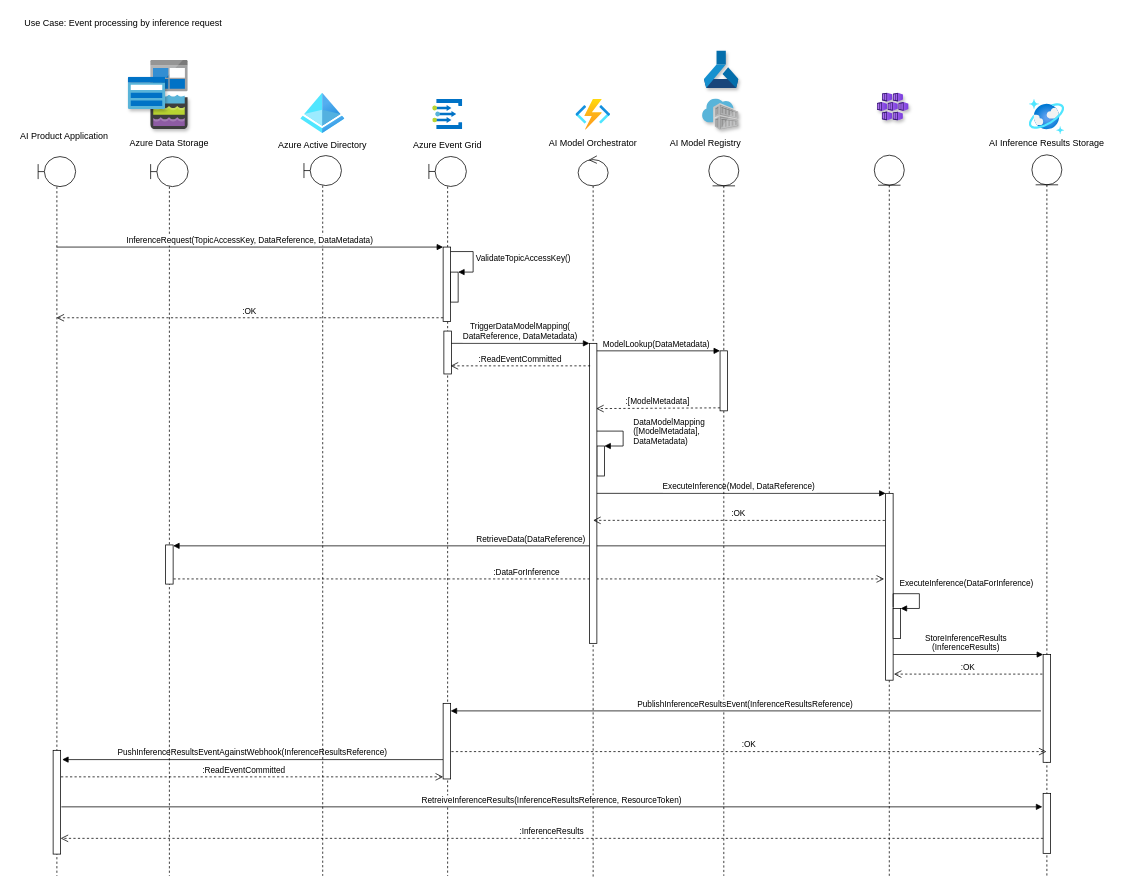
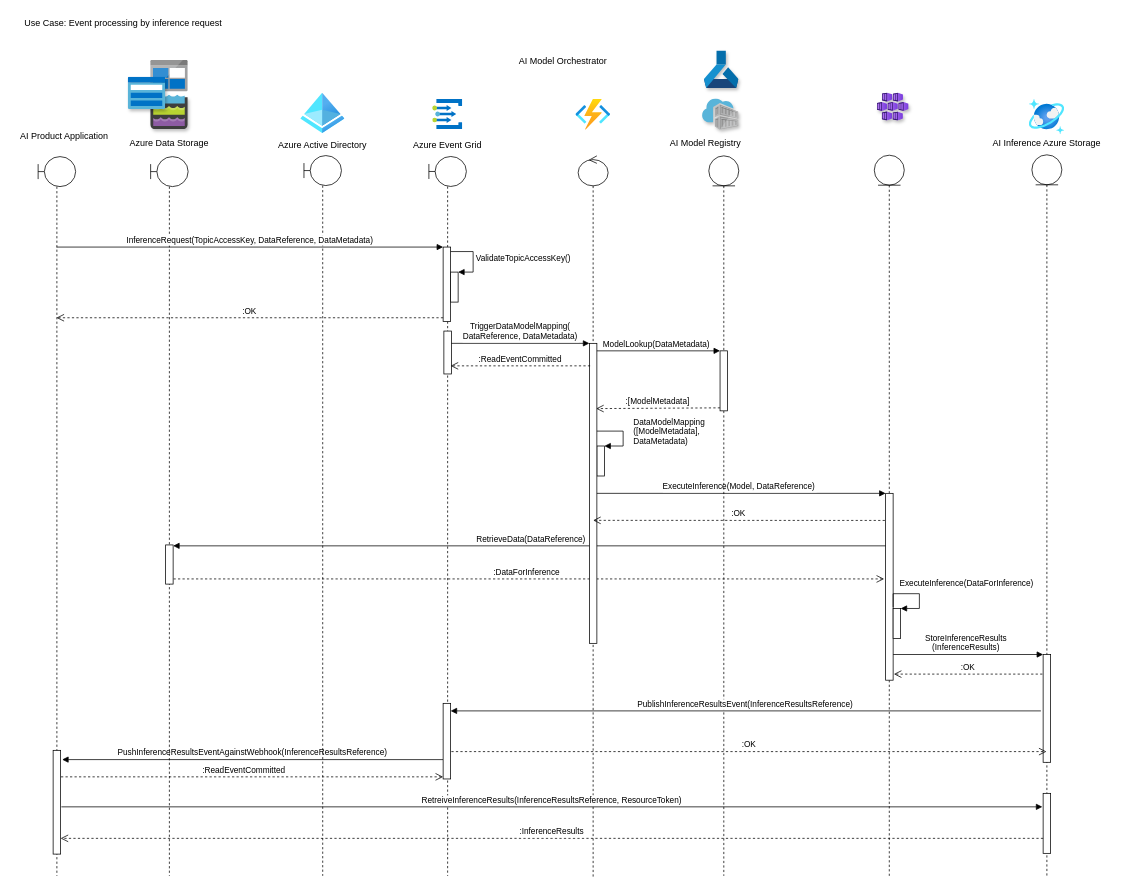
node "AI Model Orchestrator": moved (593, 143) -> (563, 60)
node "AI Inference Results Storage": label "AI Inference Results Storage" -> "AI Inference Azure Storage"
